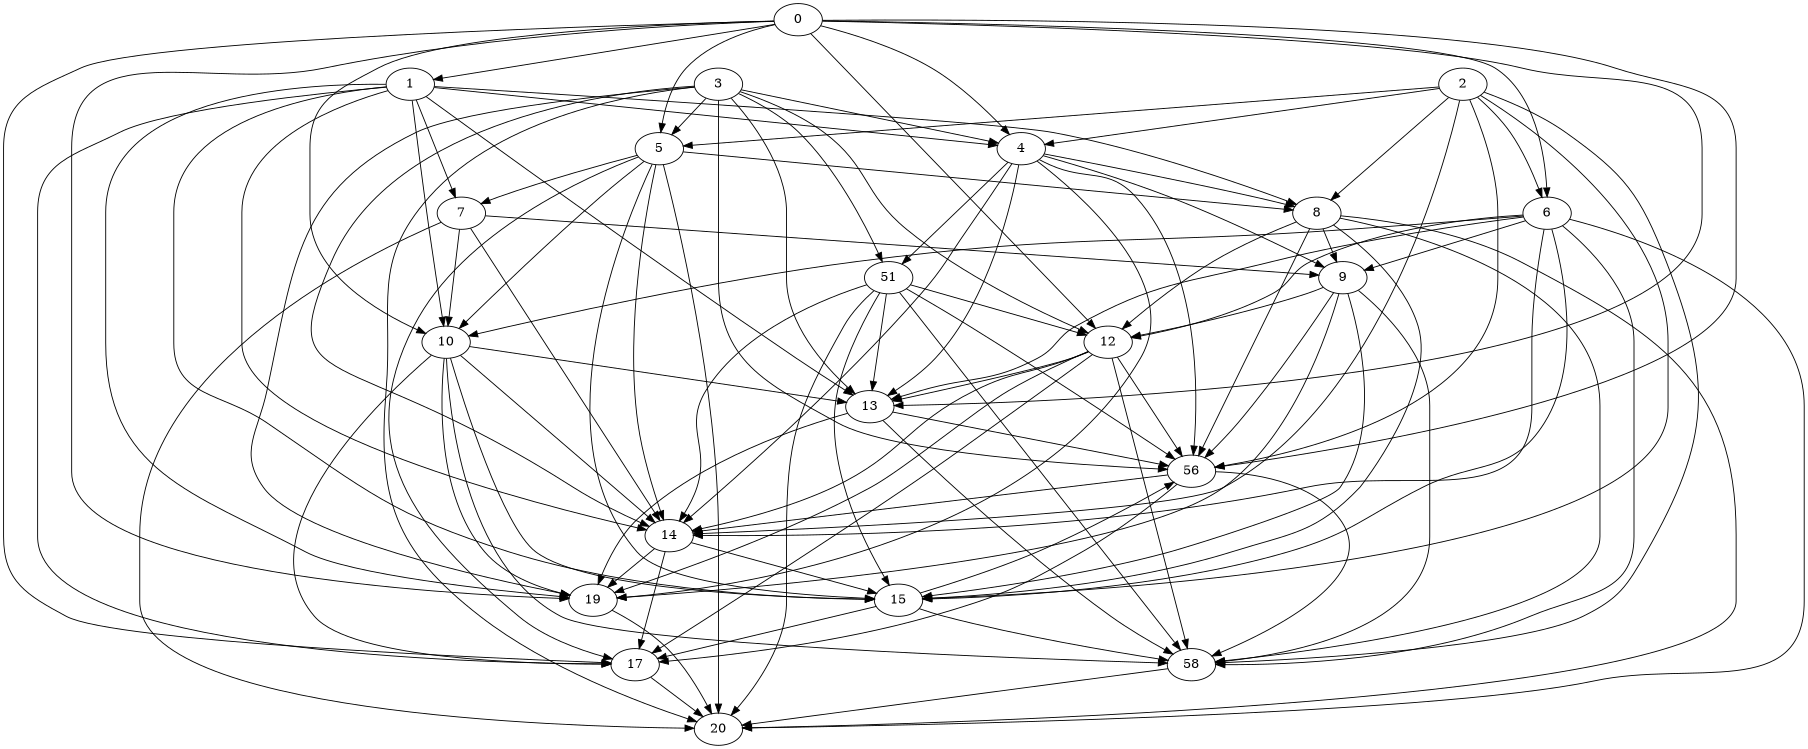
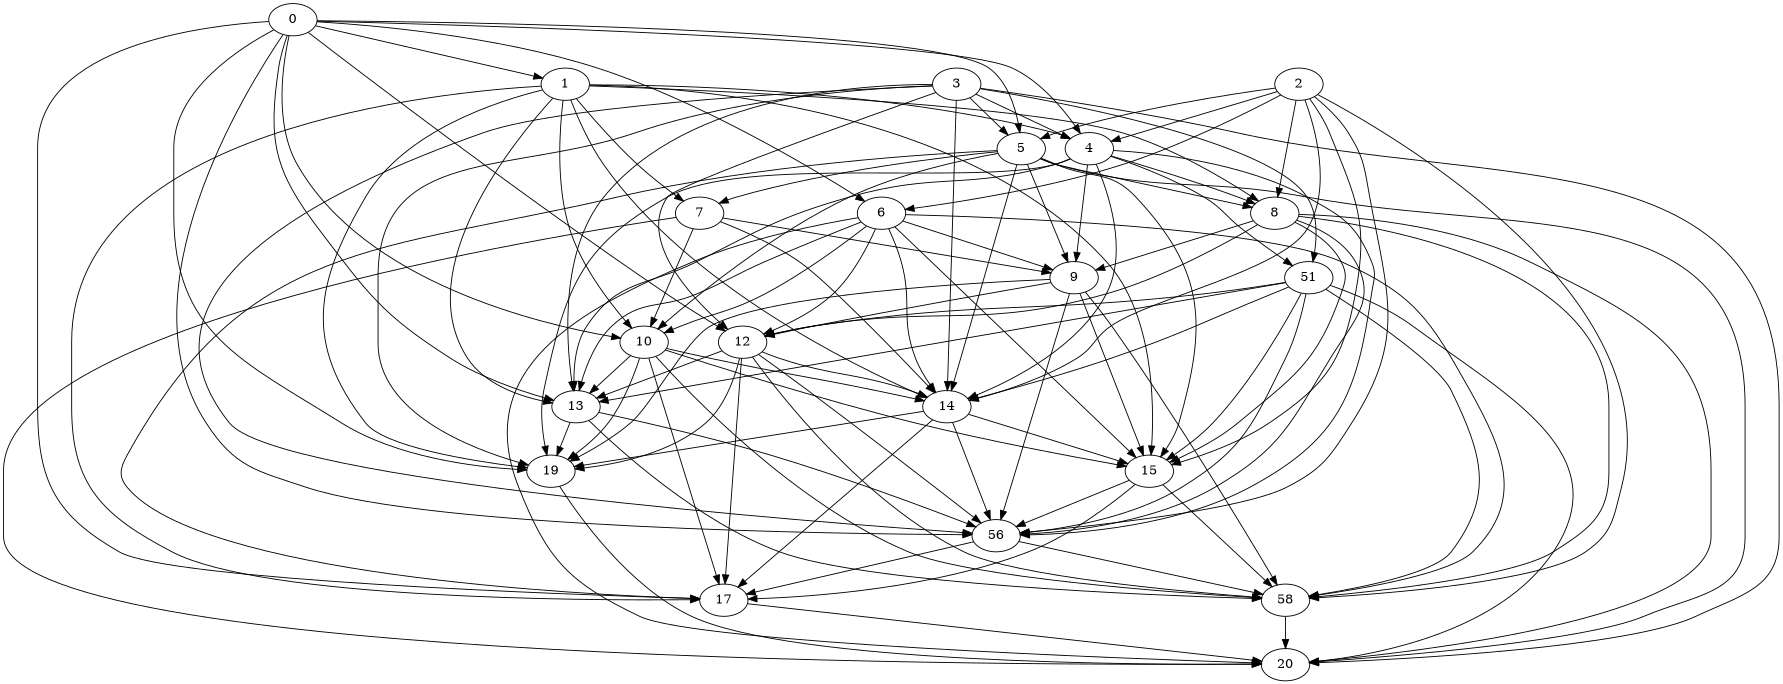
edge "5" -> "9": added
edge "56" -> "14": reversed
